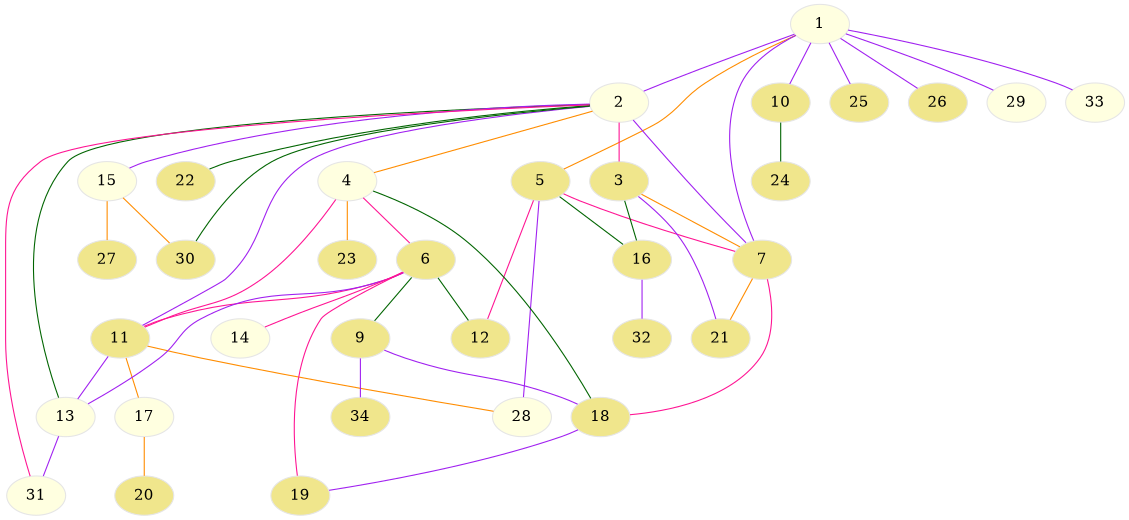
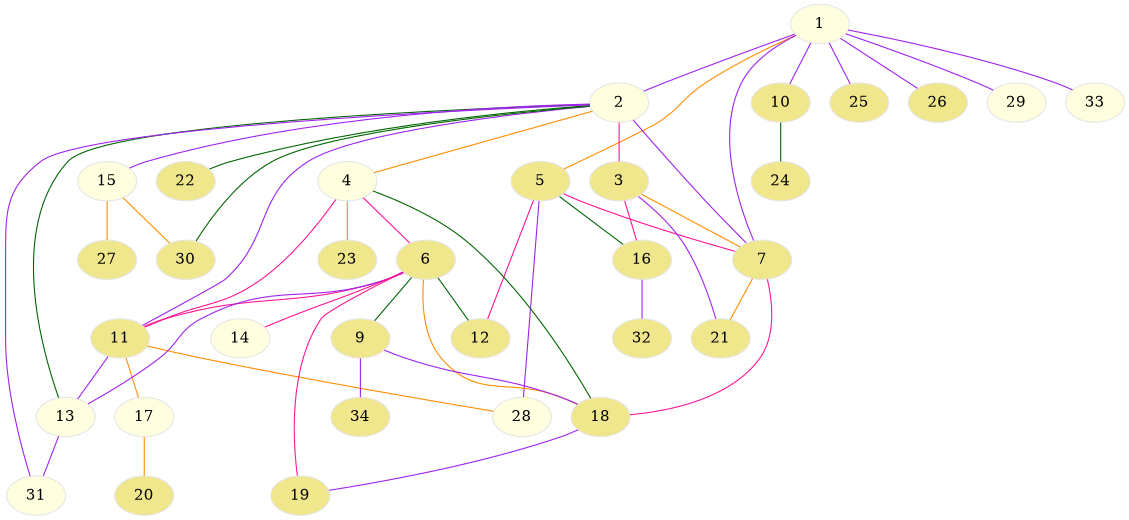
edge "2" -- "31": color deeppink -> purple
edge "3" -- "16": color darkgreen -> deeppink
edge "6" -- "18": added
